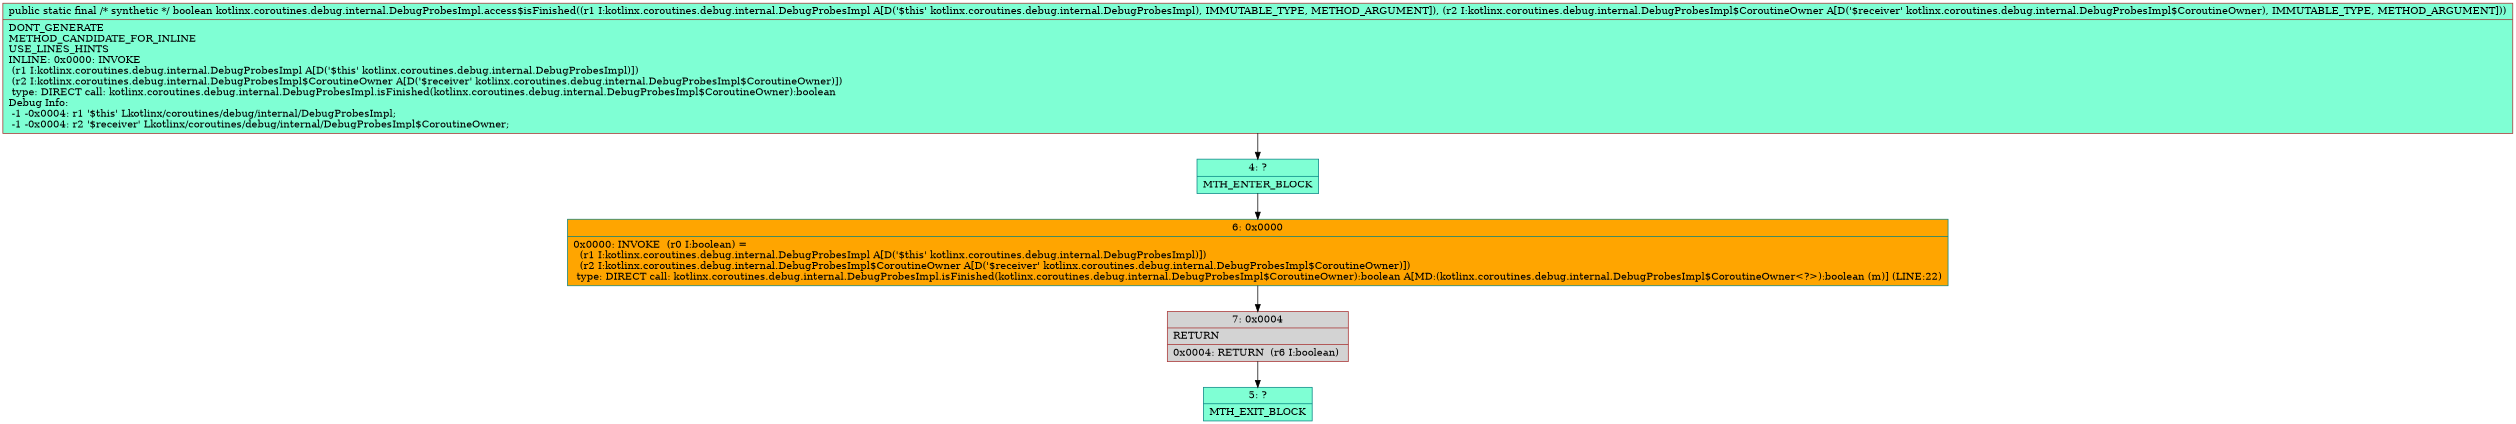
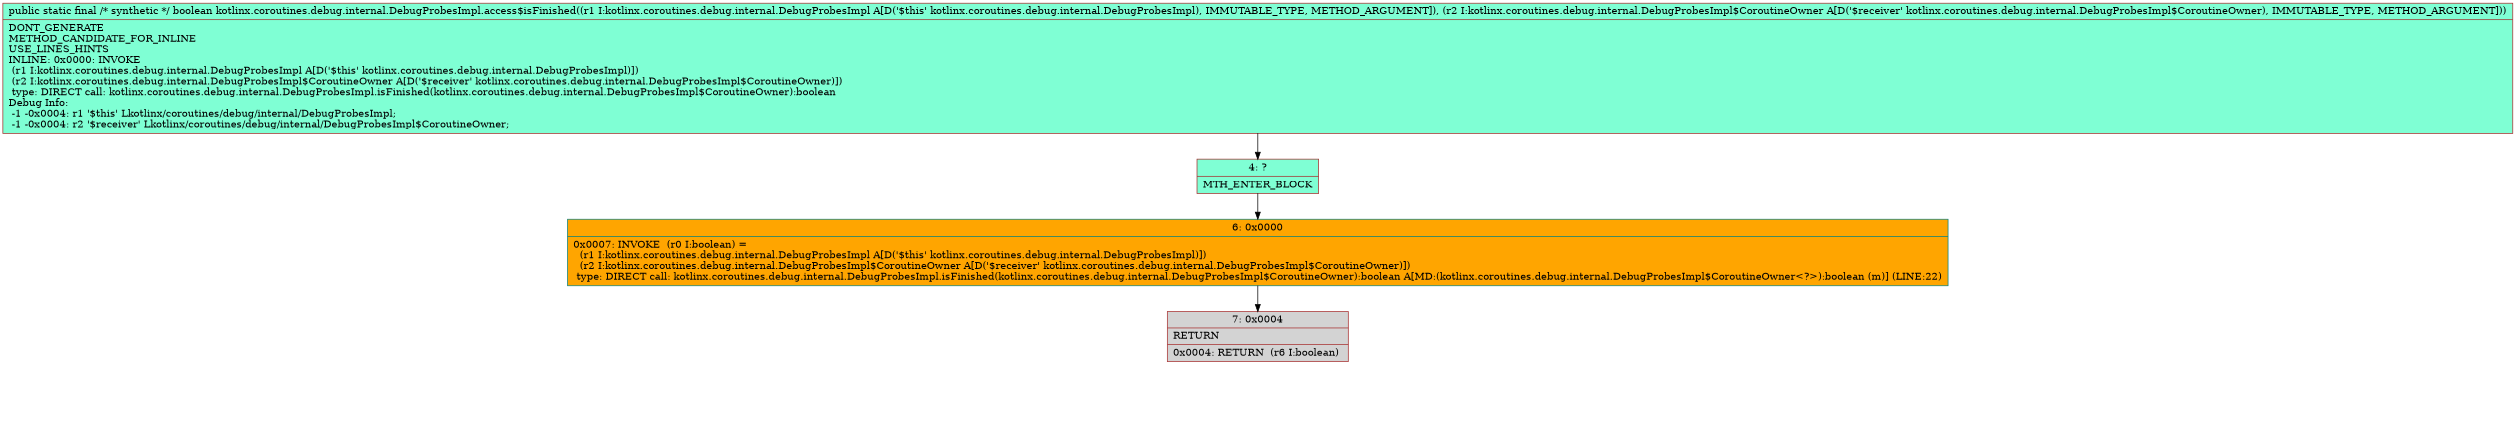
node "4: ?": color teal -> brown
node "6: 0x0000": text "0x0000: INVOKE  (r0 I:boolean) =" -> "0x0007: INVOKE  (r0 I:boolean) ="
node "5: ?": removed
